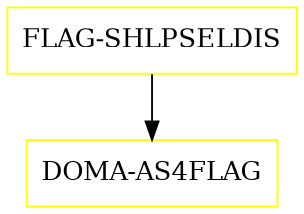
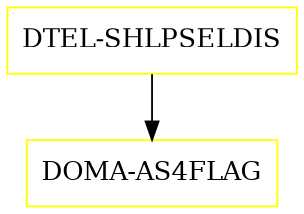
node "FLAG-SHLPSELDIS": label "FLAG-SHLPSELDIS" -> "DTEL-SHLPSELDIS"
